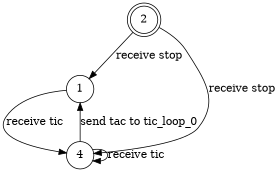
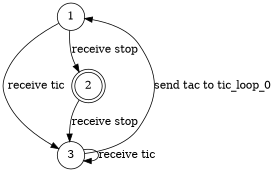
edge "2" -> "1": reversed
node "4": label "4" -> "3"
